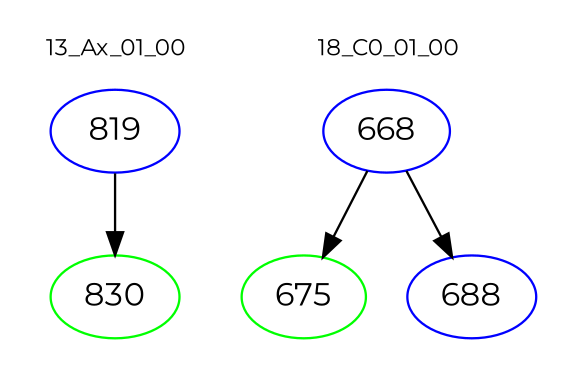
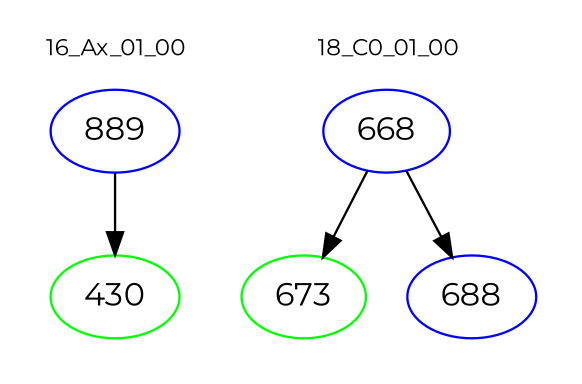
cluster "13_Ax_01_00": label "13_Ax_01_00" -> "16_Ax_01_00"
node "819": label "819" -> "889"
node "830": label "830" -> "430"
node "675": label "675" -> "673"
